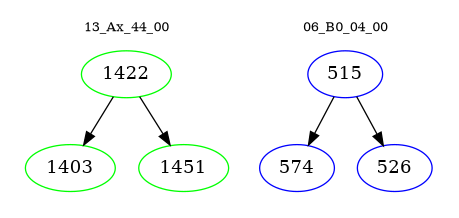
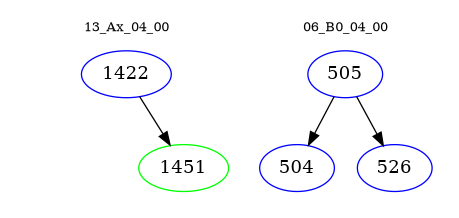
cluster "13_Ax_44_00": label "13_Ax_44_00" -> "13_Ax_04_00"
node "1422": color green -> blue
node "515": label "515" -> "505"
node "1403": removed
node "574": label "574" -> "504"
